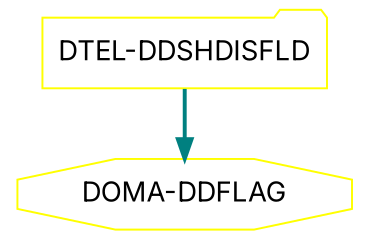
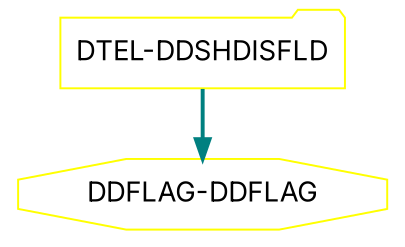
node "DOMA-DDFLAG": label "DOMA-DDFLAG" -> "DDFLAG-DDFLAG"
